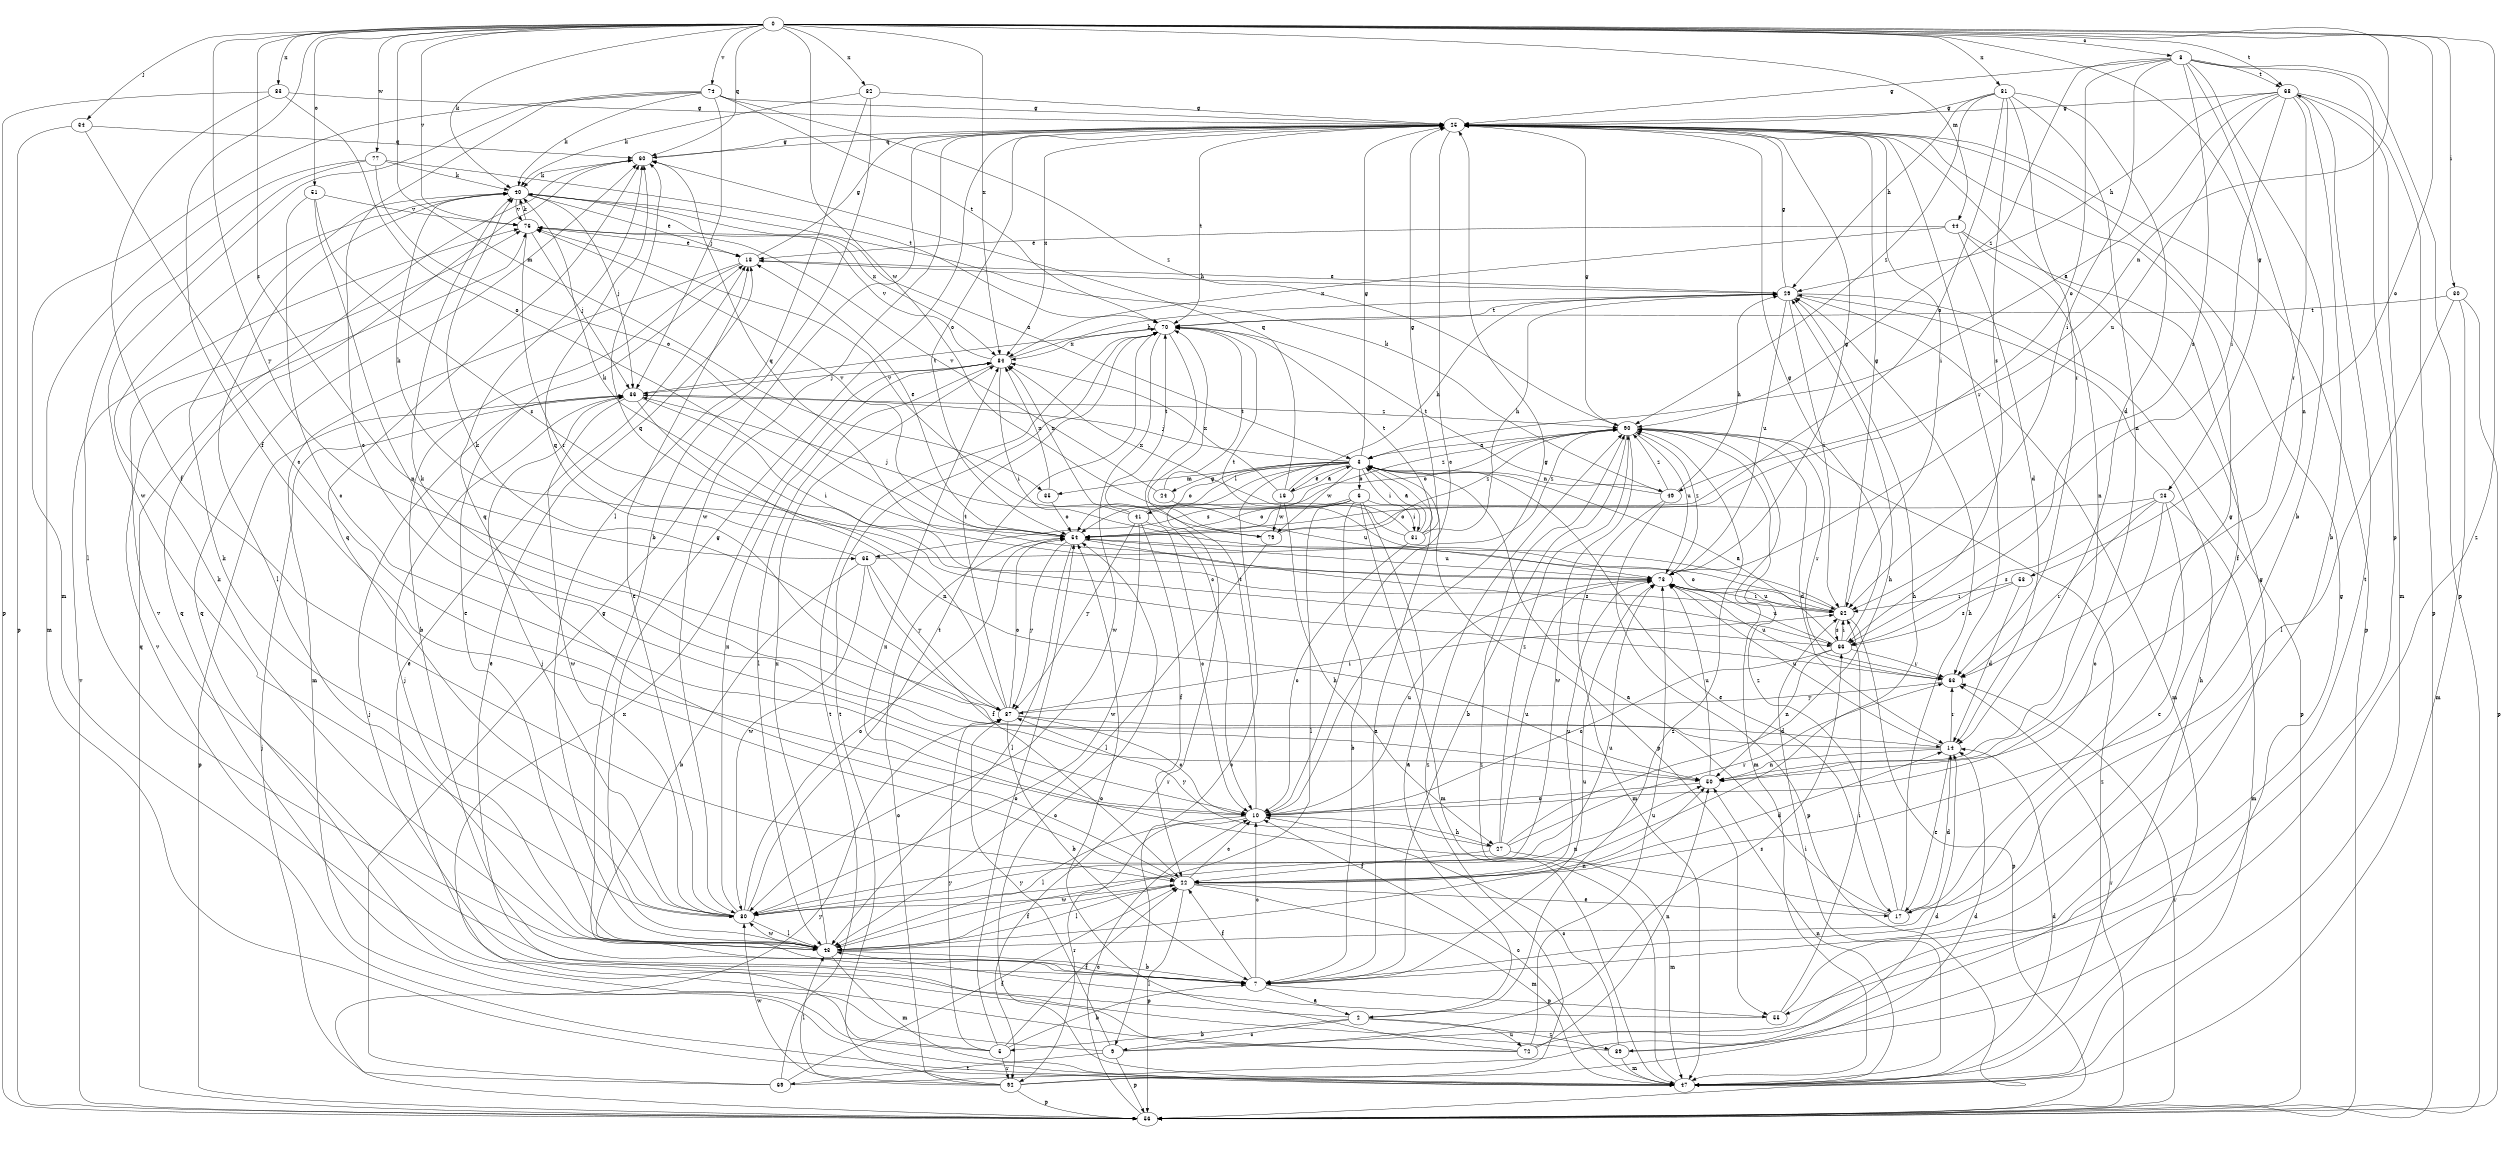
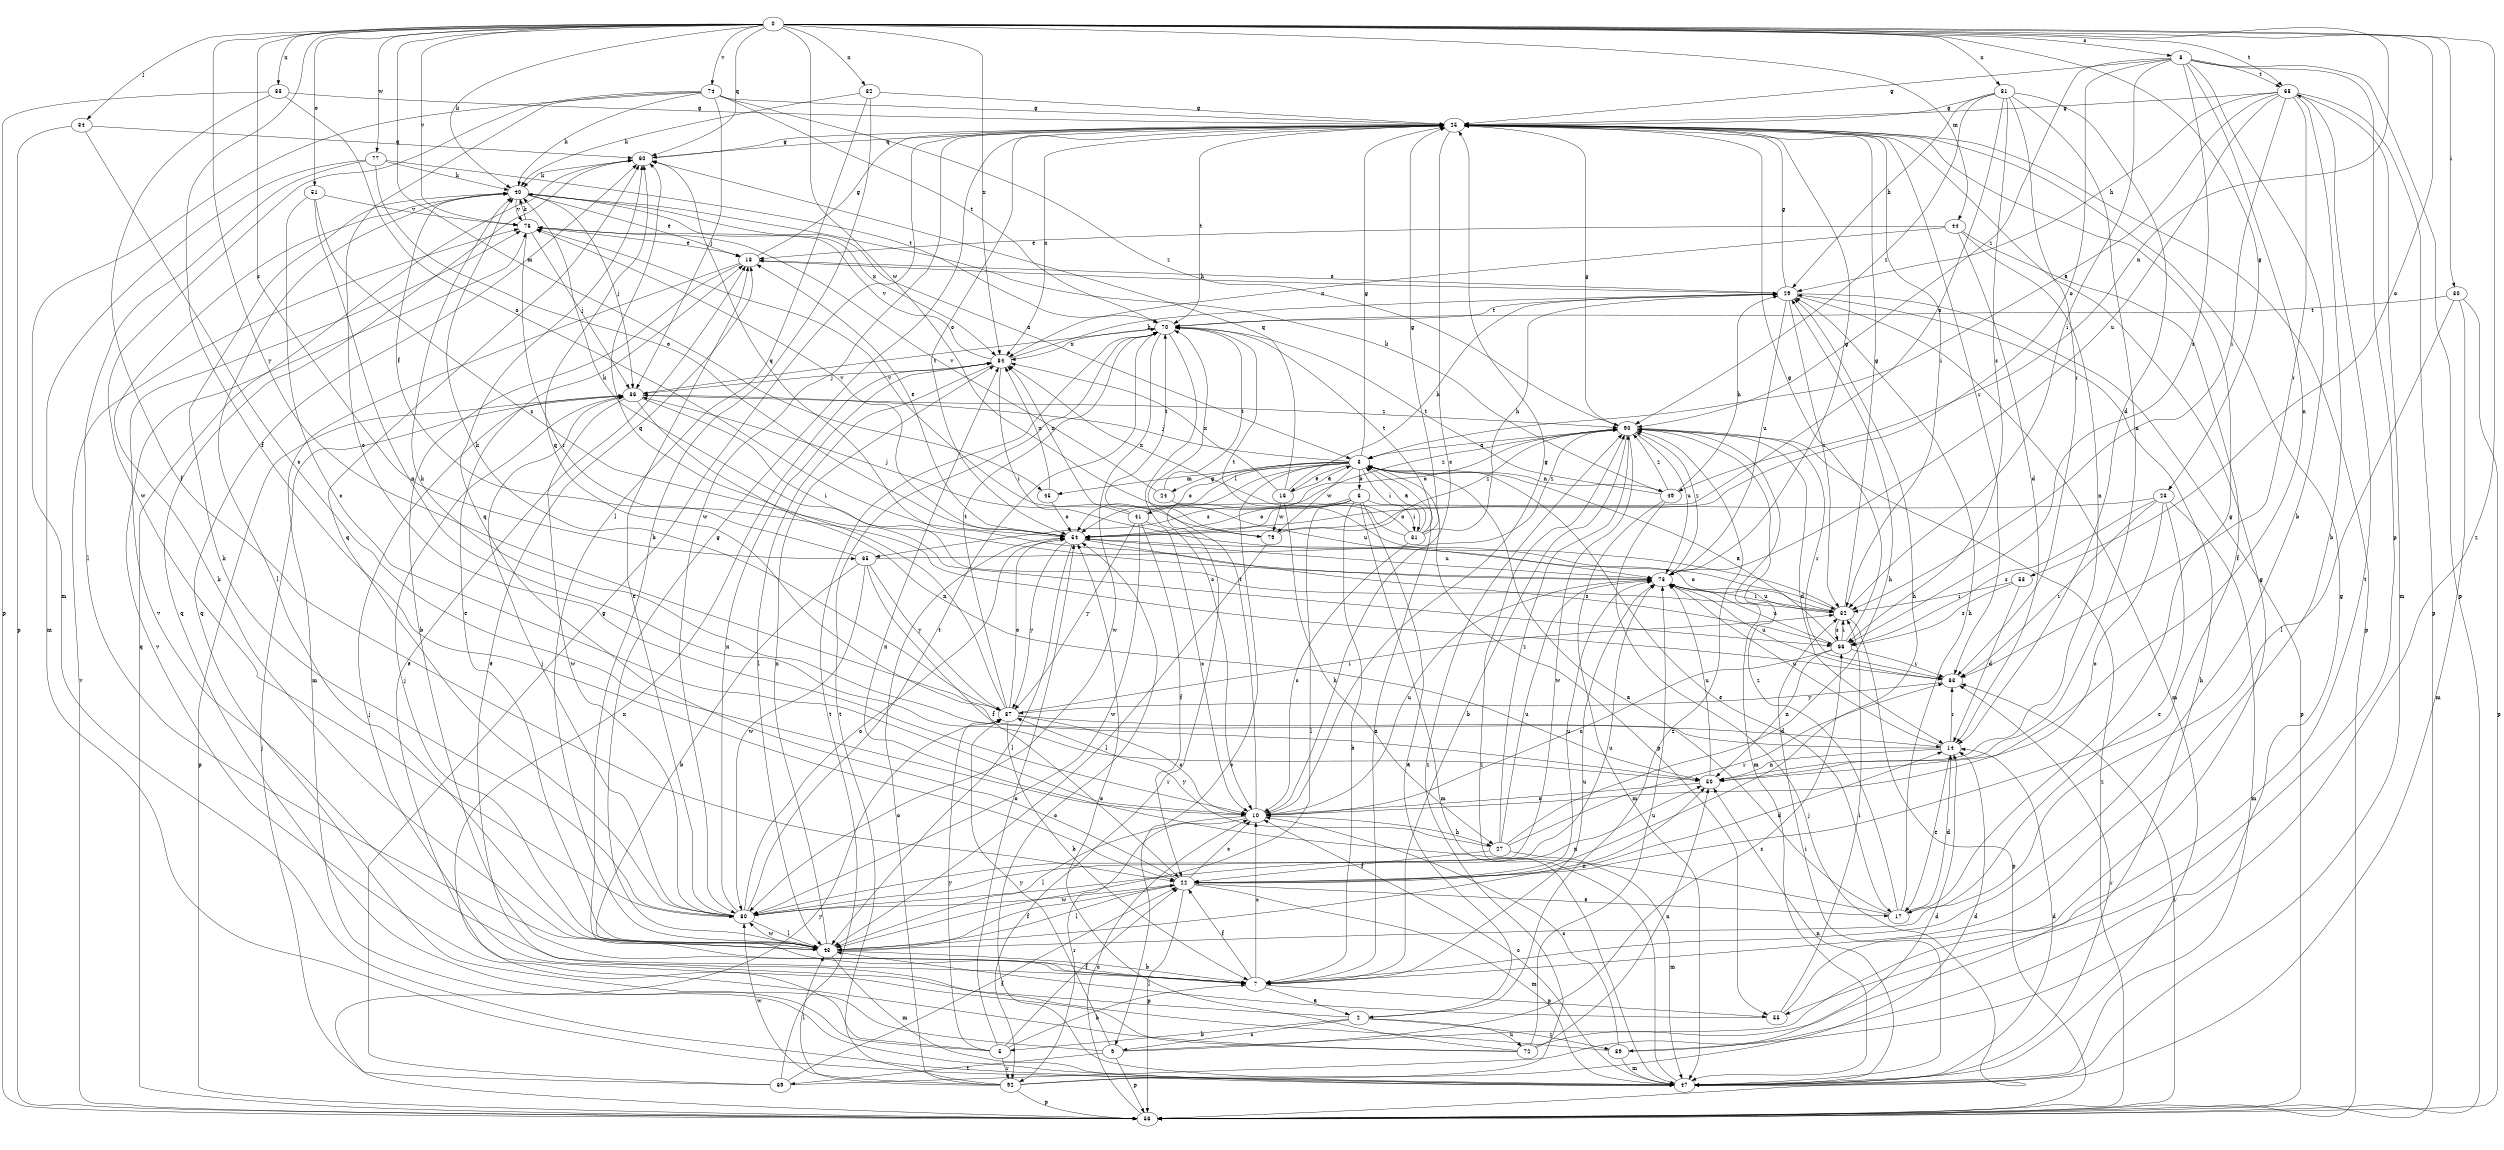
edge "65" -> "40": label "k" -> "f"
node "35": label "35" -> "45"
edge "49" -> "56": label "p" -> "j"
